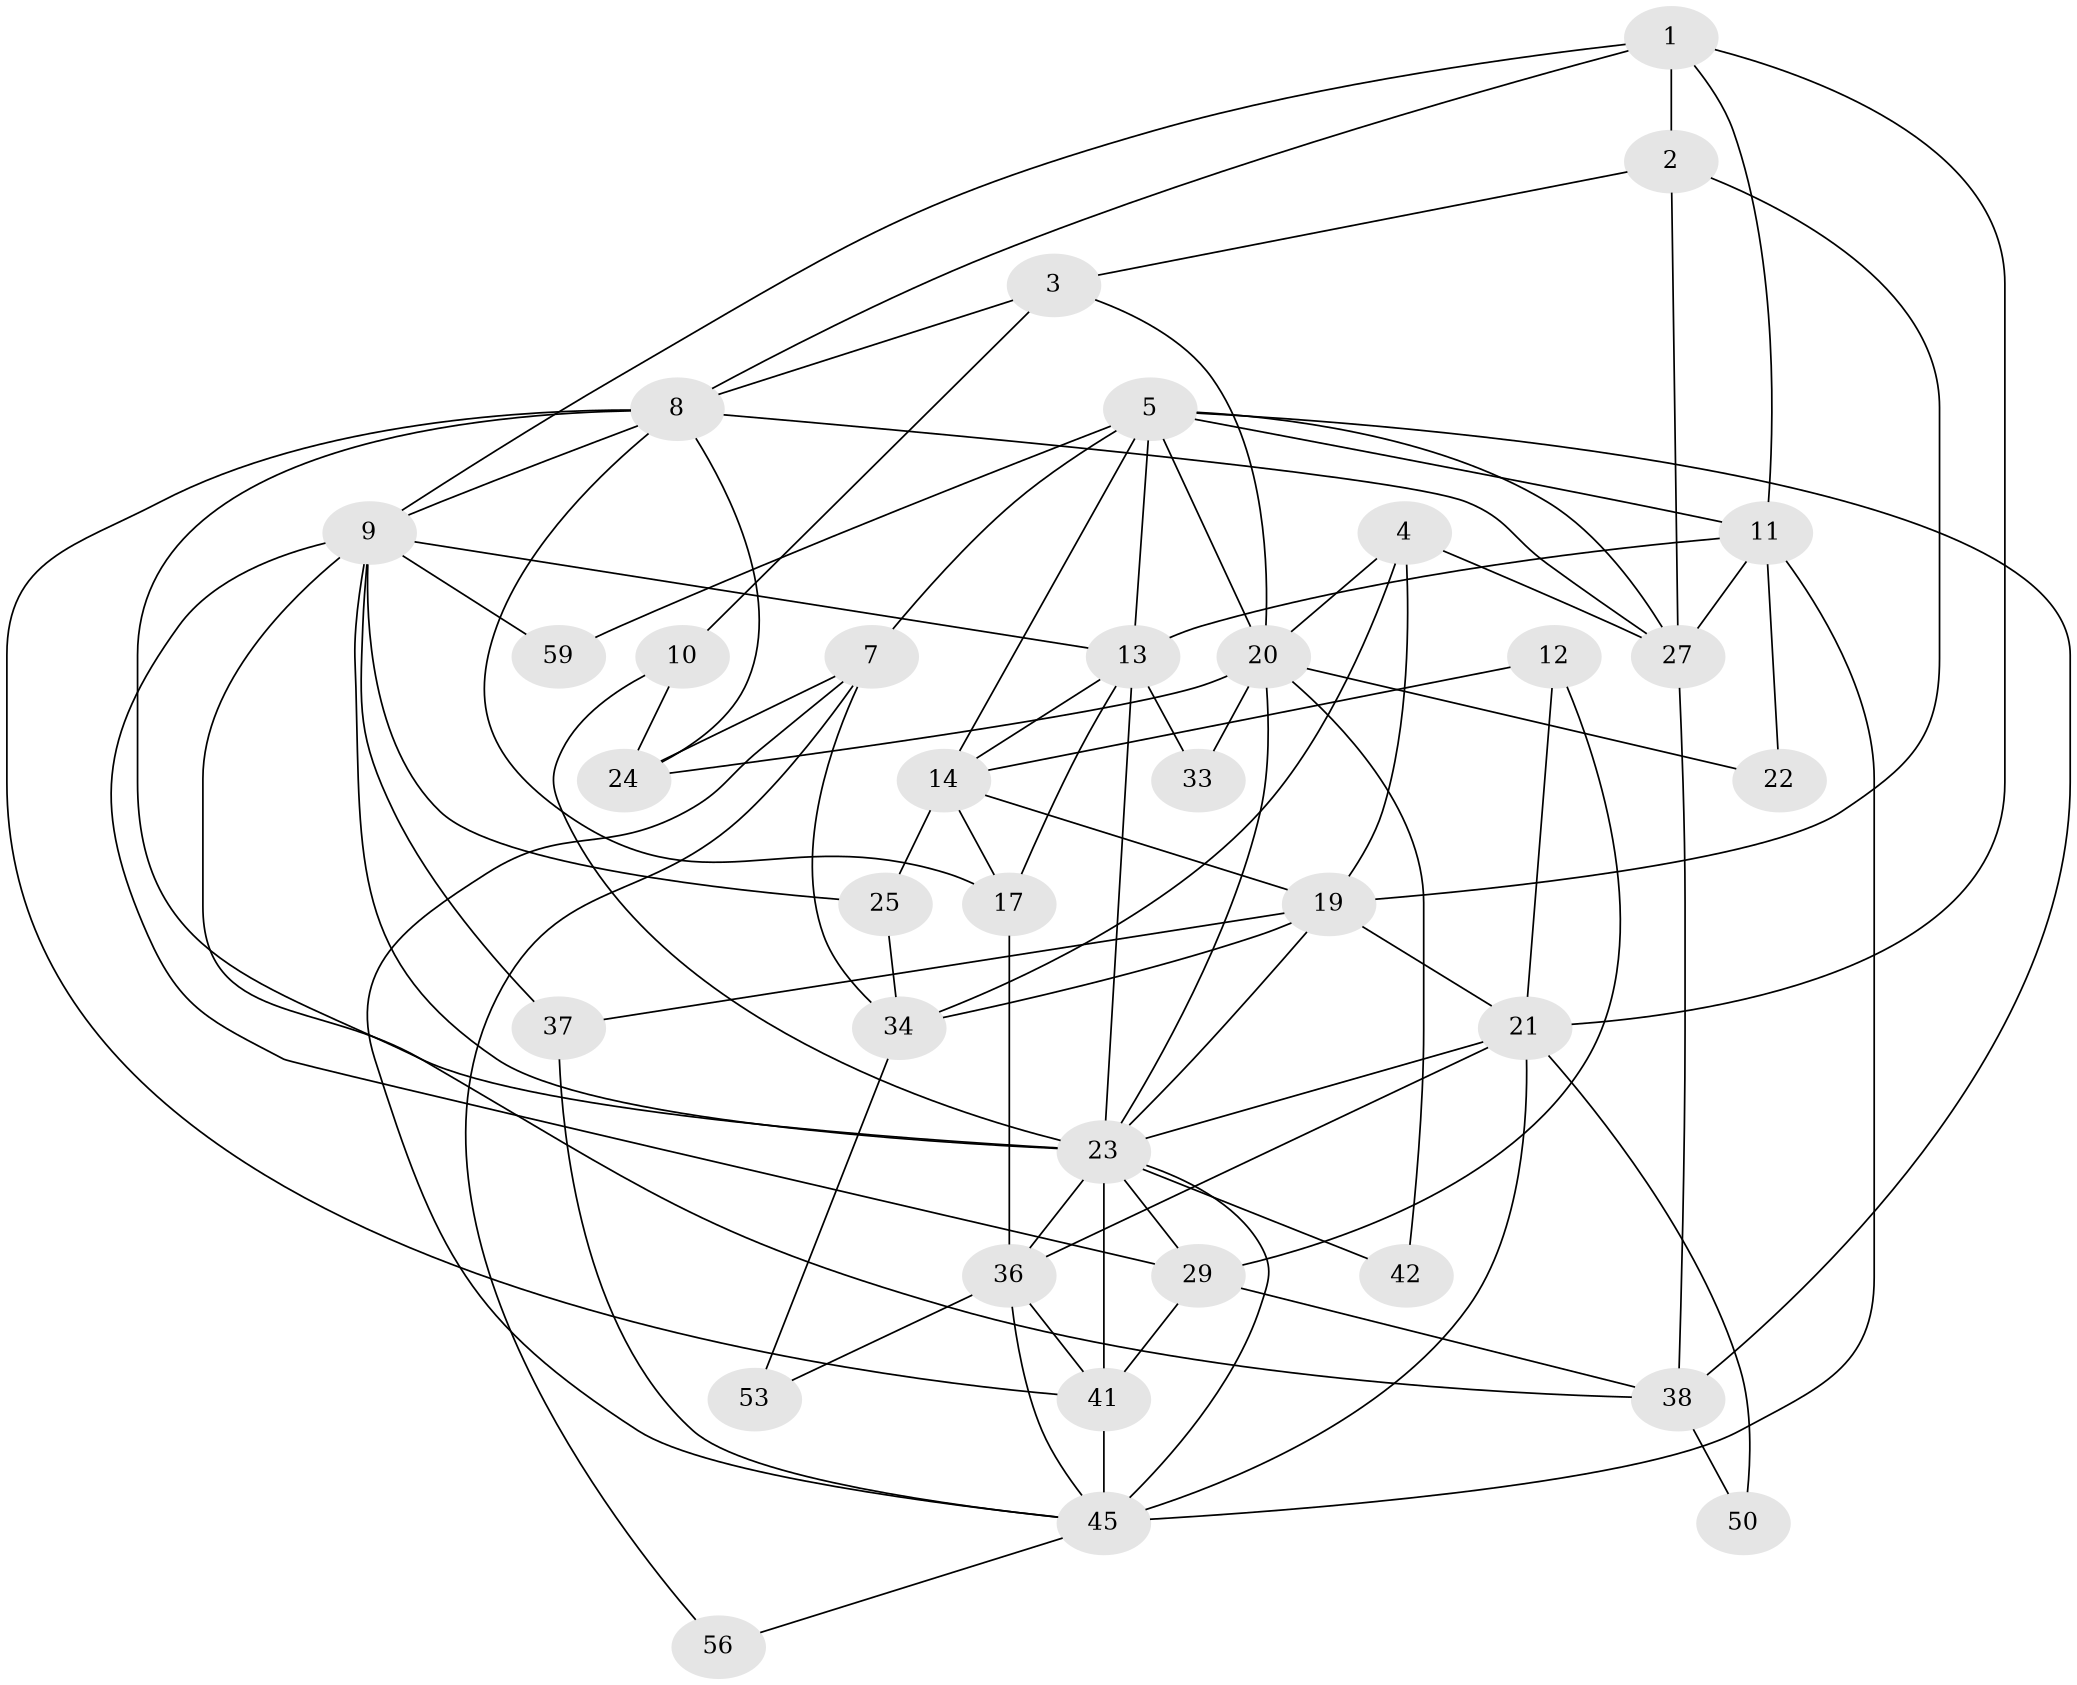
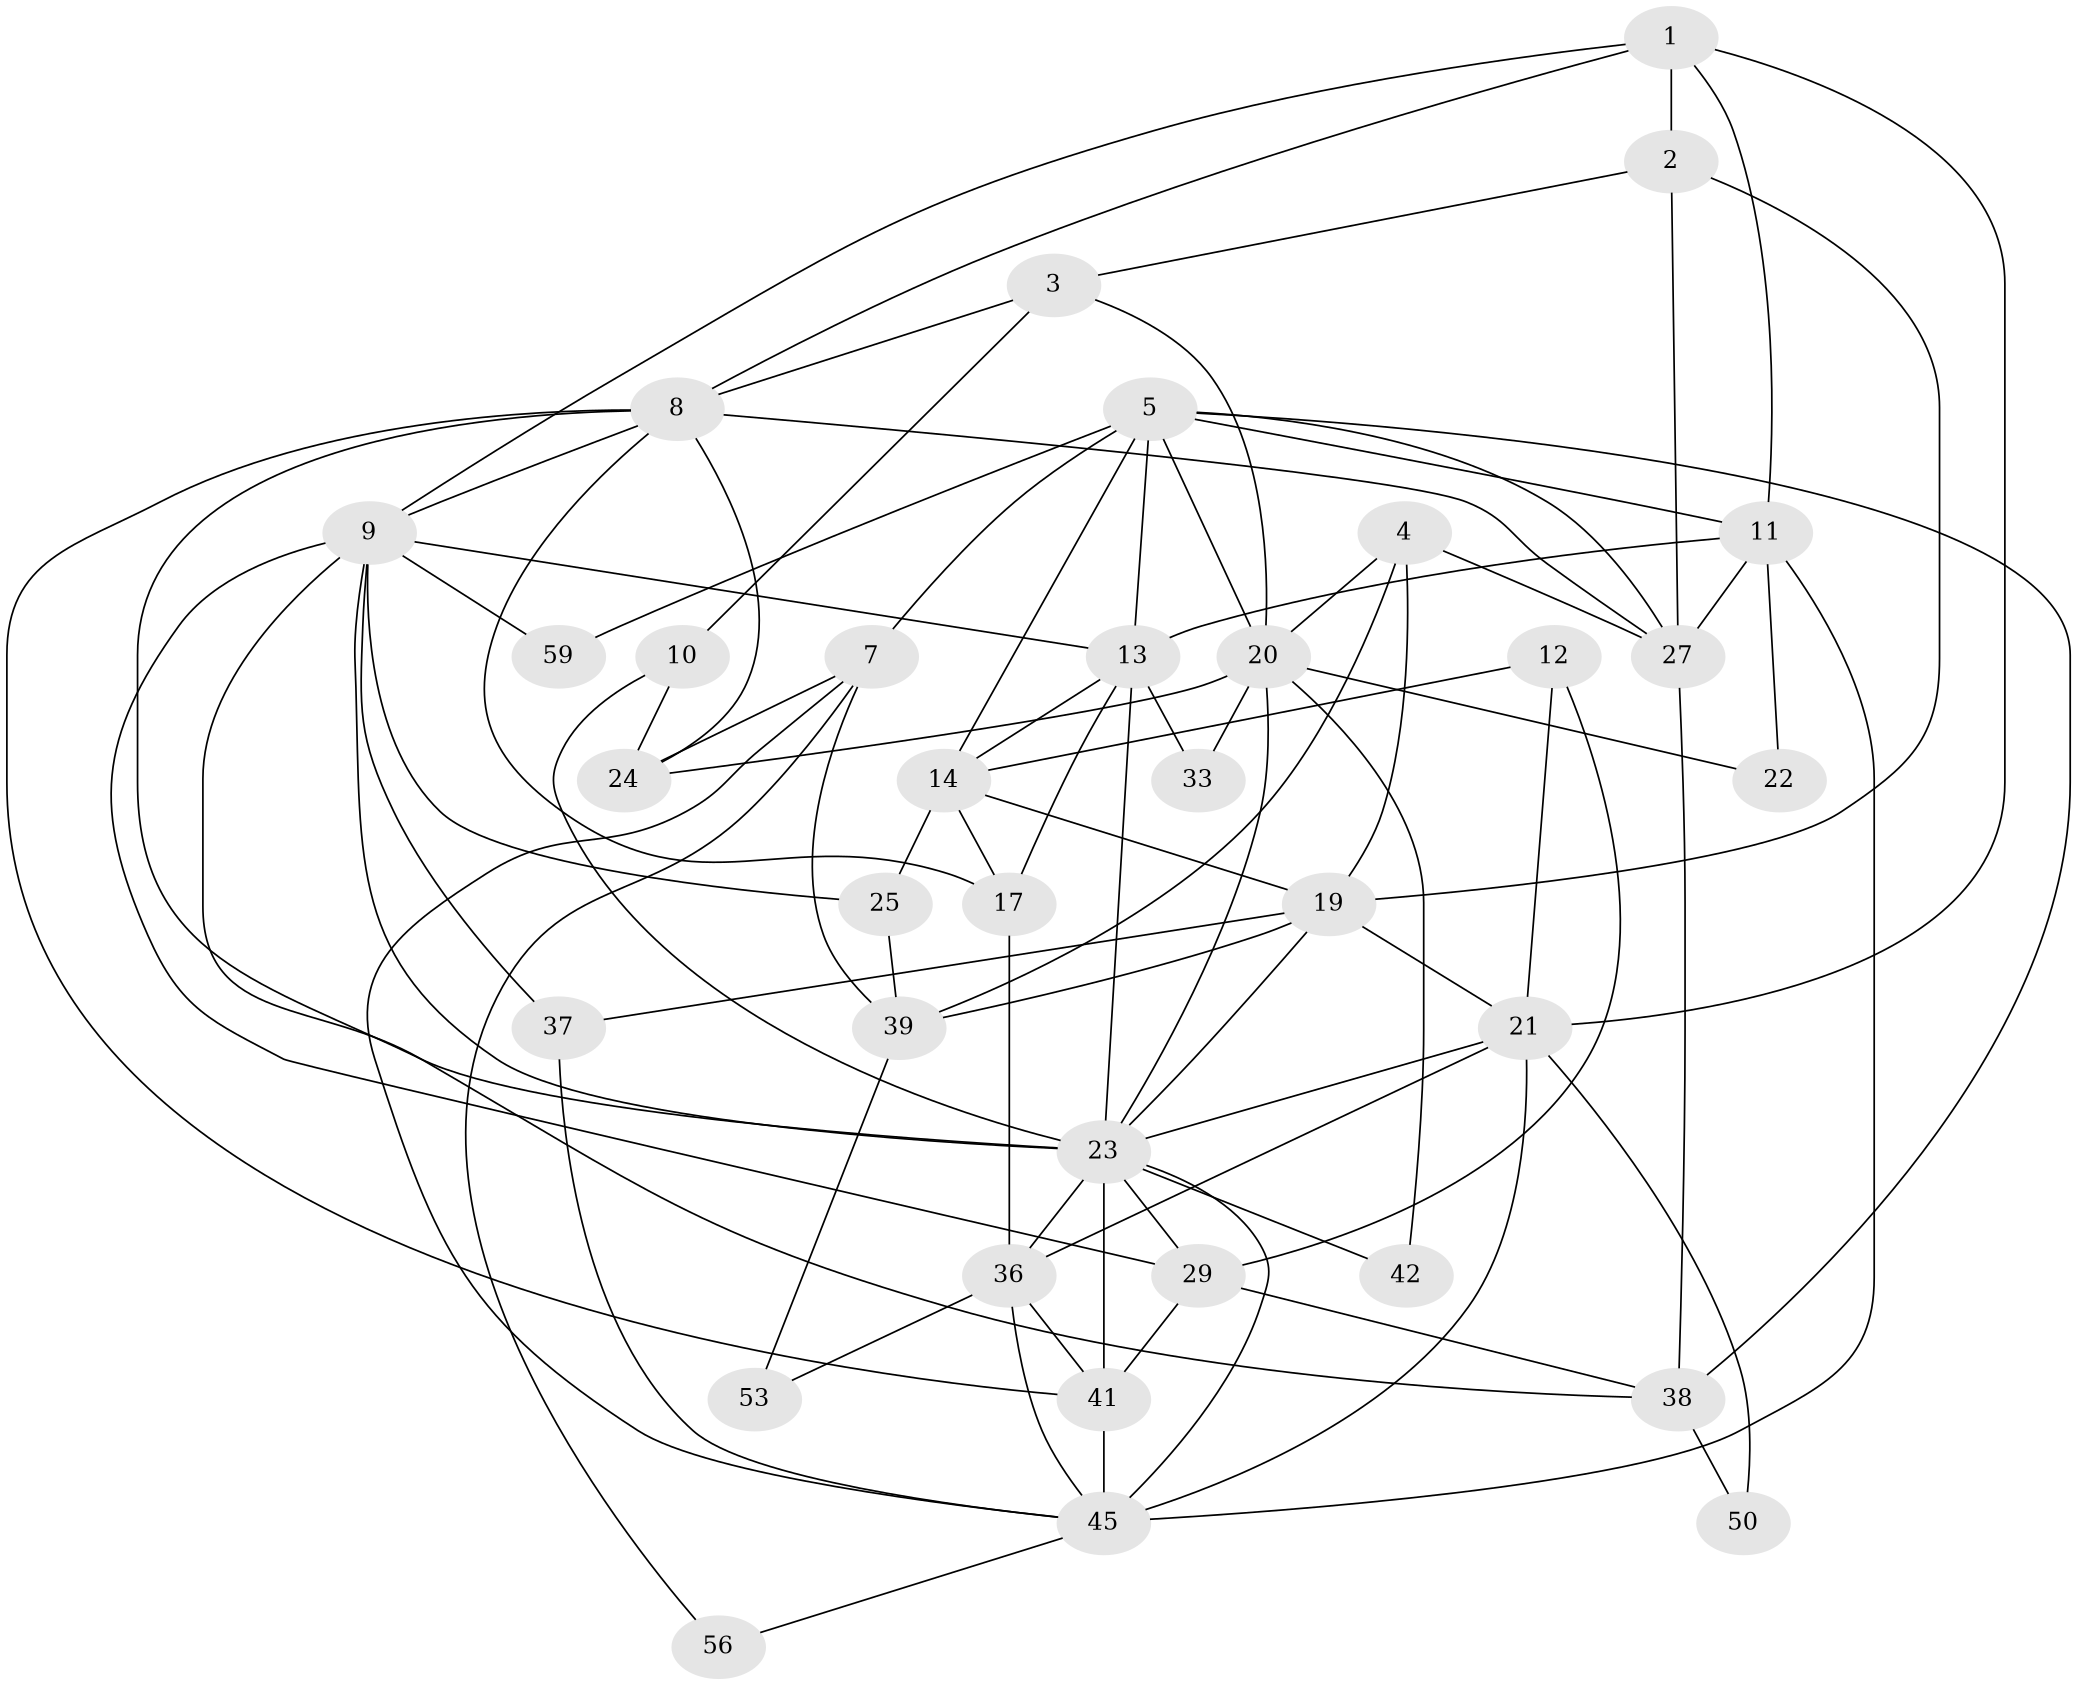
node "34": label "34" -> "39"
